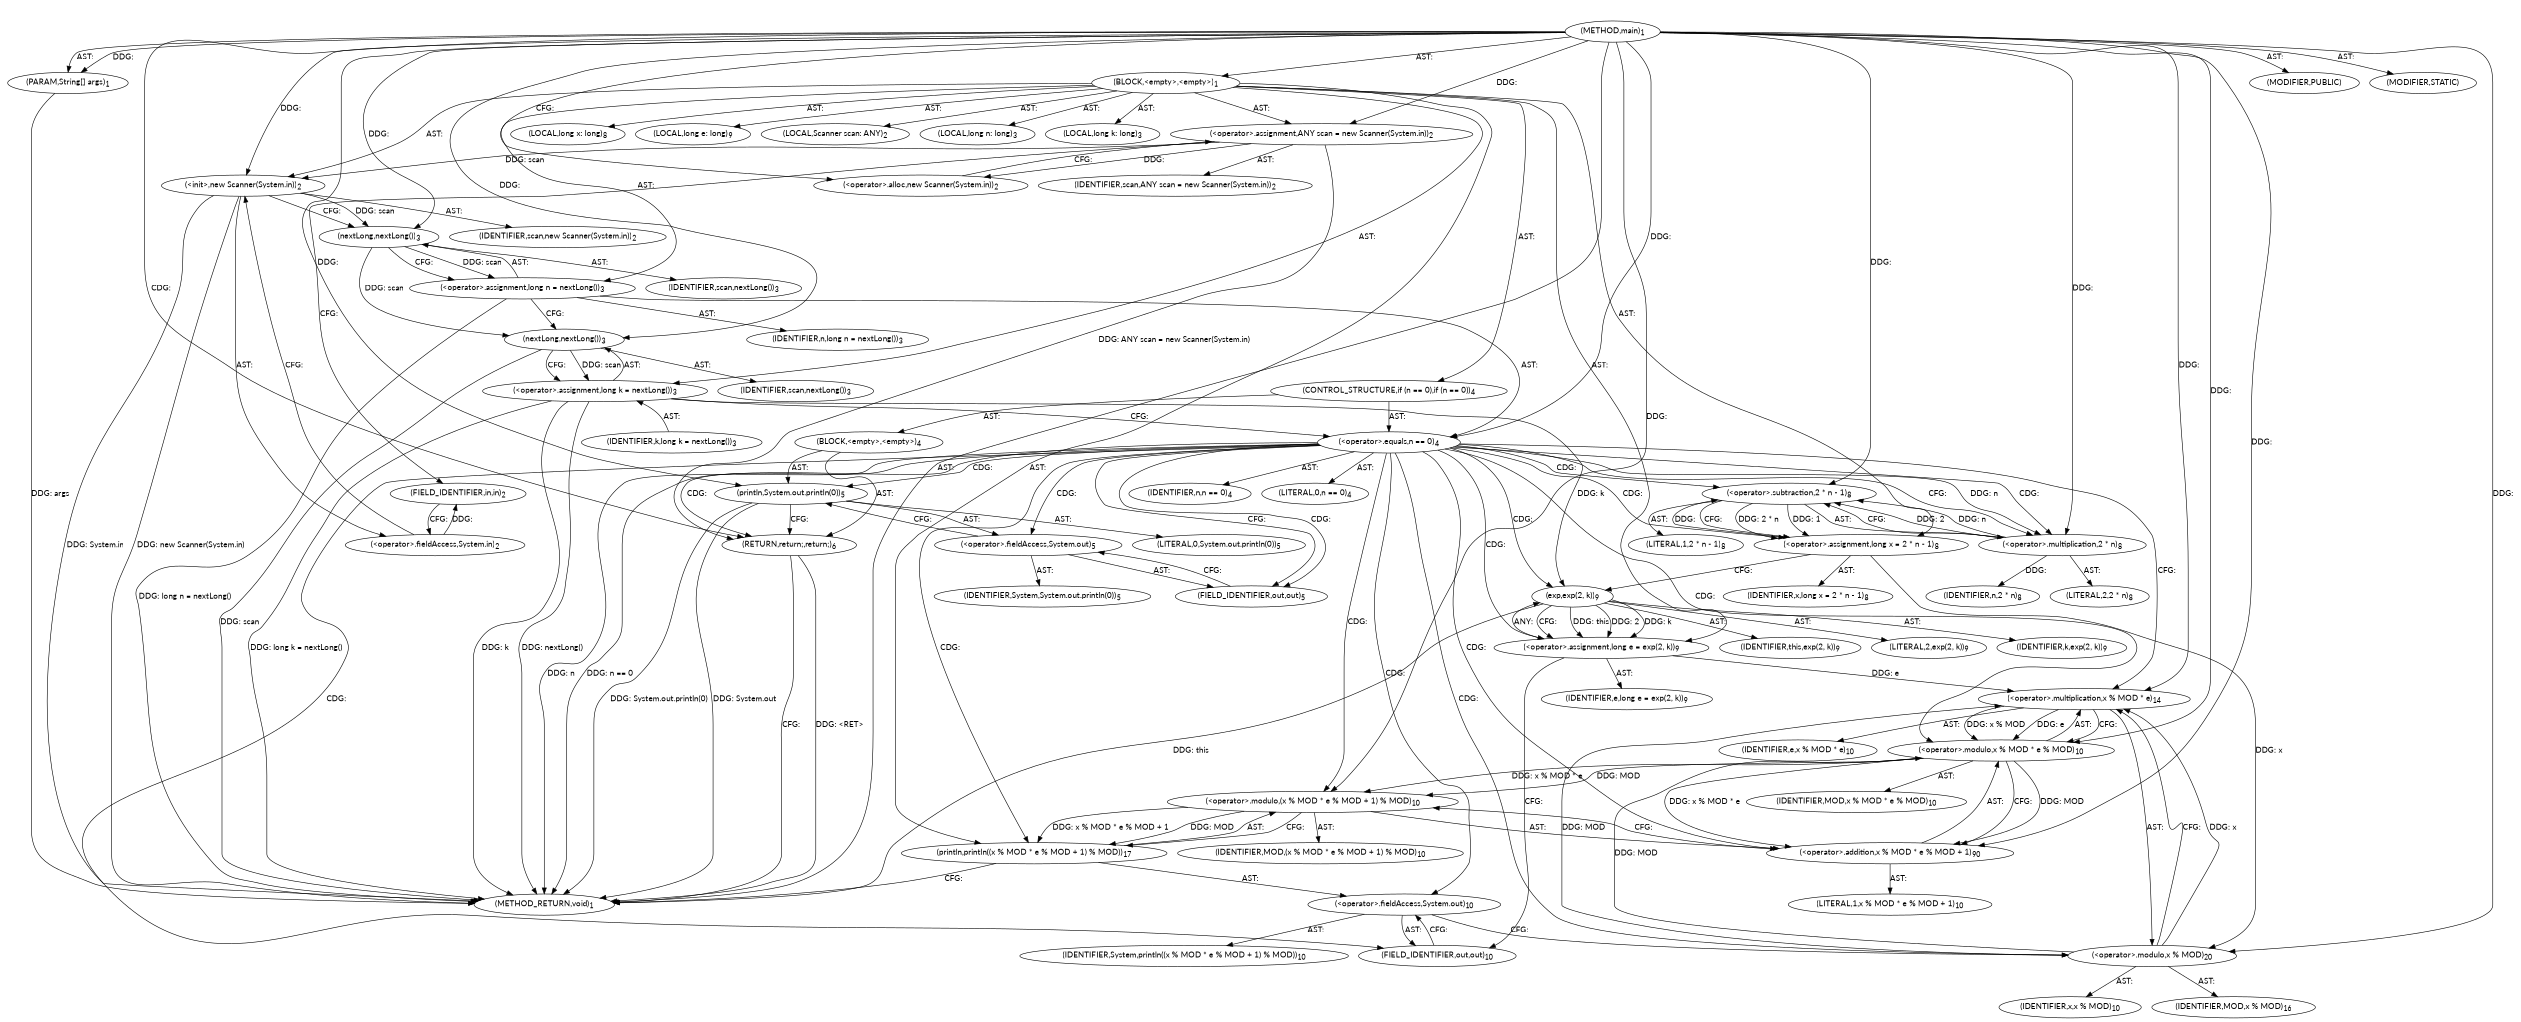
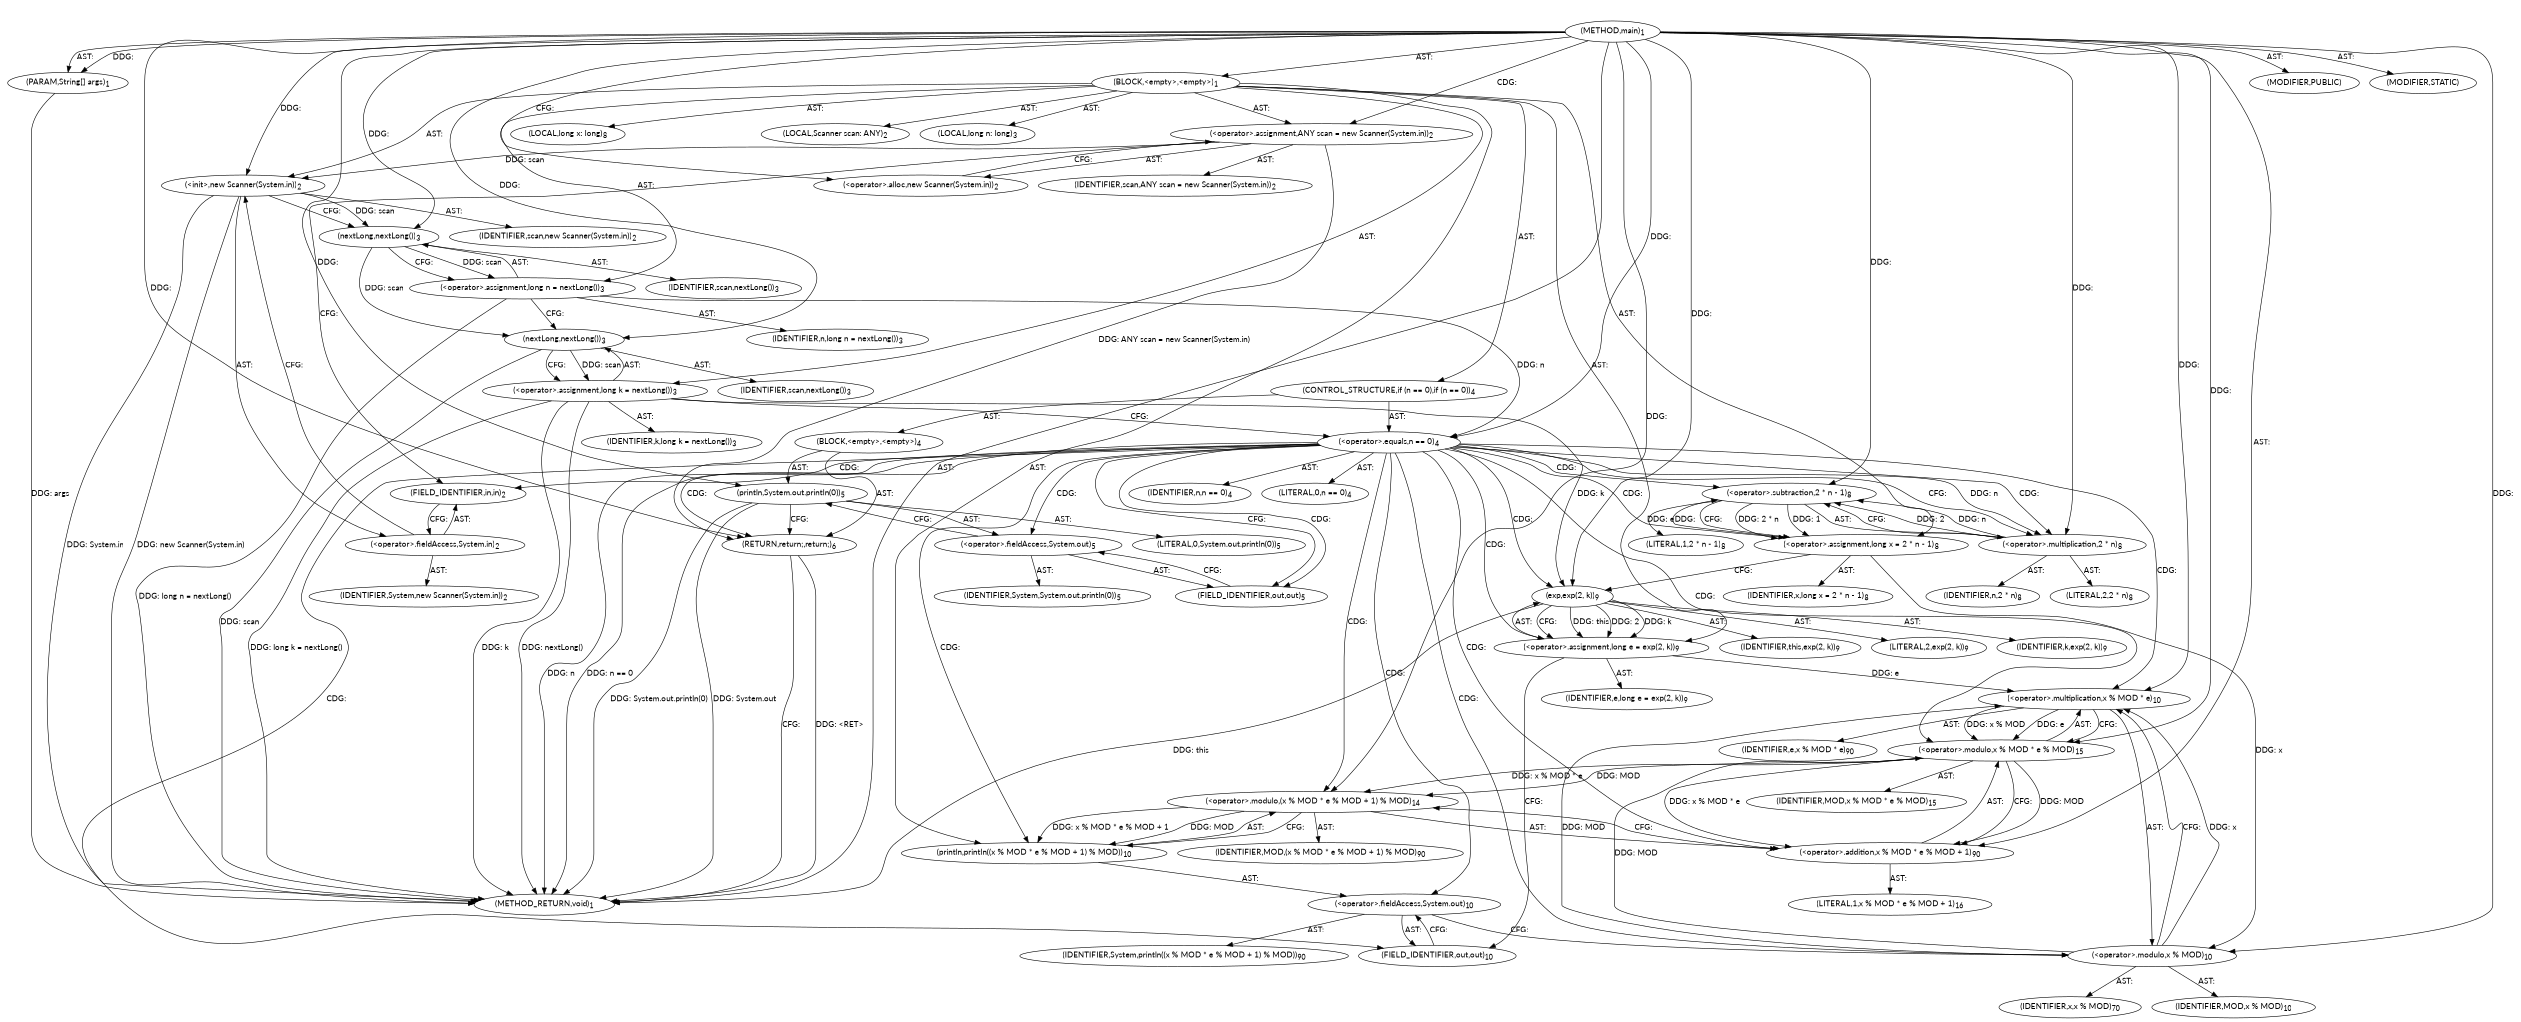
edge "(METHOD,main)" -> "(<operator>.assignment,ANY scan = new Scanner(System.in))": label "DDG: " -> "CDG: "
node "(LOCAL,long e: long)": removed
node "(LOCAL,long k: long)": removed
edge "(<operator>.assignment,ANY scan = new Scanner(System.in))" -> "(<operator>.alloc,new Scanner(System.in))": label "DDG: " -> "AST: "
edge "(METHOD,main)" -> "(RETURN,return;,return;)": label "CDG: " -> "DDG: "
edge "(METHOD,main)" -> "(exp,exp(2, k))": added, label "DDG:"
edge "(<operator>.assignment,long n = nextLong())" -> "(<operator>.equals,n == 0)": label "AST: " -> "DDG: n"
edge "(IDENTIFIER,k,long k = nextLong())" -> "(<operator>.assignment,long k = nextLong())": reversed
edge "(METHOD,main)" -> "(<operator>.addition,x % MOD * e % MOD + 1)": label "DDG: " -> "AST: "
edge "(<operator>.equals,n == 0)" -> "(println,System.out.println(0))": now "(<operator>.equals,n == 0)" -> "(FIELD_IDENTIFIER,in,in)"
edge "(<operator>.fieldAccess,System.in)" -> "(FIELD_IDENTIFIER,in,in)": label "DDG: " -> "AST: "
edge "(<operator>.subtraction,2 * n - 1)" -> "(LITERAL,1,2 * n - 1)": label "AST: " -> "DDG: e"
edge "(<operator>.multiplication,2 * n)" -> "(IDENTIFIER,n,2 * n)": label "DDG: " -> "AST: "
edge "(<operator>.equals,n == 0)" -> "(<operator>.multiplication,x % MOD * e)": label "CFG: " -> "CDG: "
node "(IDENTIFIER,System,new Scanner(System.in))": added
edge "(<operator>.assignment,long e = exp(2, k))" -> "(exp,exp(2, k))": label "ANY: " -> "AST: "
node "(<operator>.multiplication,x % MOD * e)": text "14" -> "10"
node "(IDENTIFIER,e,x % MOD * e)": text "10" -> "90"
node "(<operator>.modulo,x % MOD * e % MOD)": text "10" -> "15"
node "(<operator>.modulo,(x % MOD * e % MOD + 1) % MOD)": text "10" -> "14"
node "(IDENTIFIER,MOD,x % MOD * e % MOD)": text "10" -> "15"
node "(println,println((x % MOD * e % MOD + 1) % MOD))": text "17" -> "10"
node "(IDENTIFIER,MOD,(x % MOD * e % MOD + 1) % MOD)": text "10" -> "90"
edge "(println,println((x % MOD * e % MOD + 1) % MOD))" -> "(METHOD_RETURN,void)": removed, label "CFG:"
node "(LITERAL,1,x % MOD * e % MOD + 1)": text "10" -> "16"
node "(IDENTIFIER,System,println((x % MOD * e % MOD + 1) % MOD))": text "10" -> "90"
node "(<operator>.modulo,x % MOD)": text "20" -> "10"
node "(IDENTIFIER,x,x % MOD)": text "10" -> "70"
node "(IDENTIFIER,MOD,x % MOD)": text "16" -> "10"
